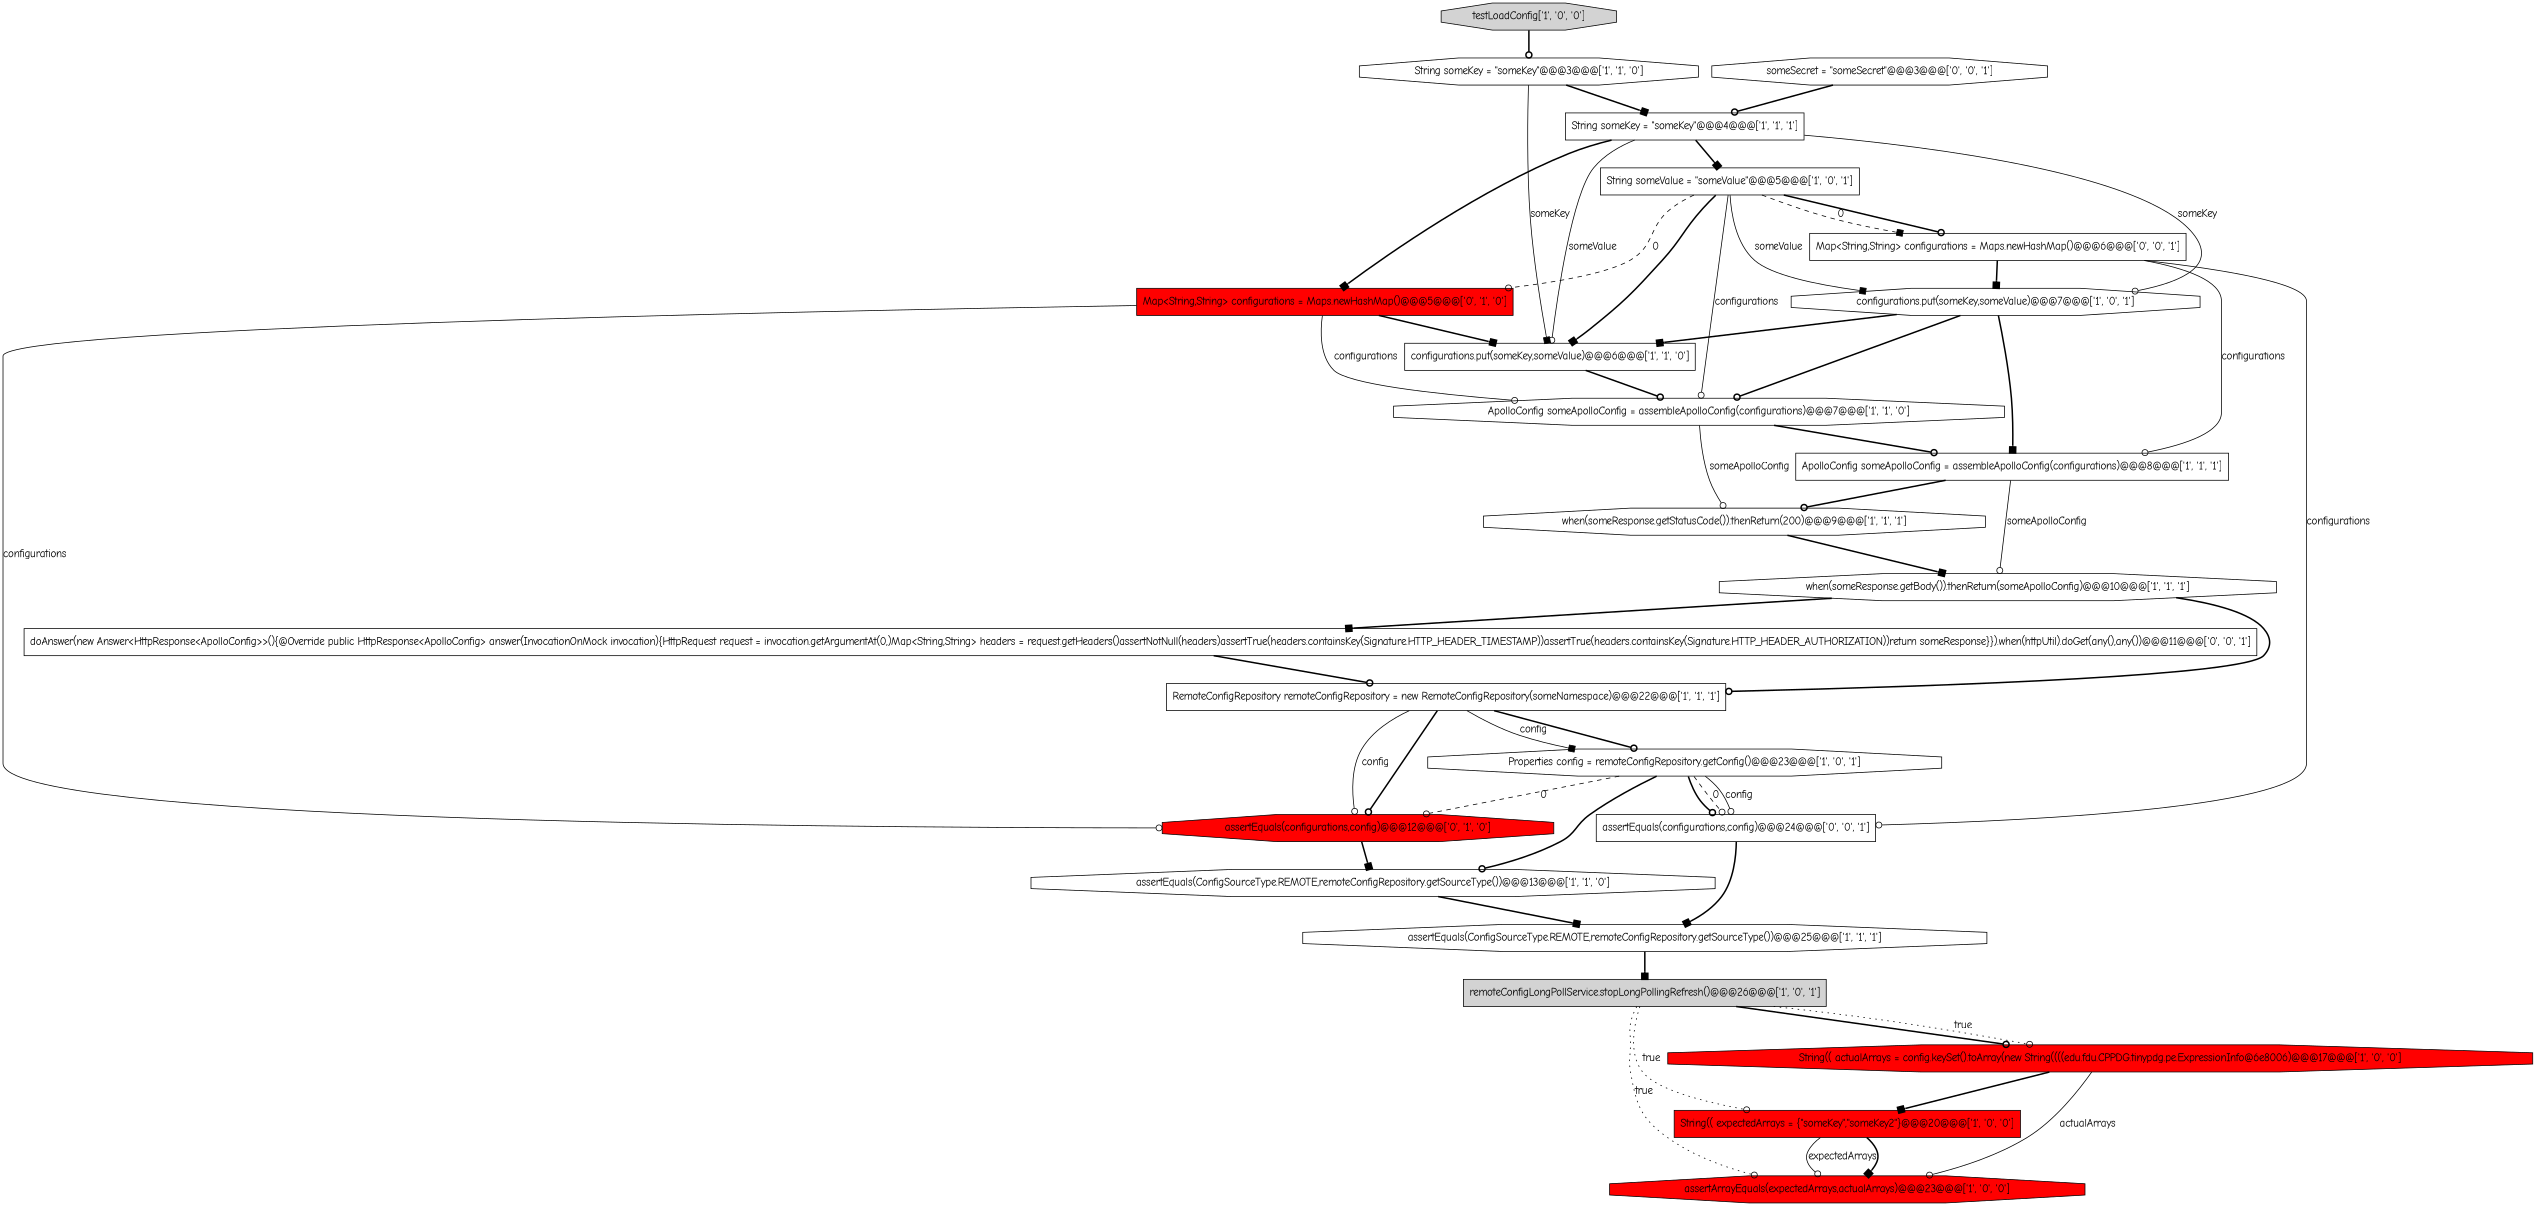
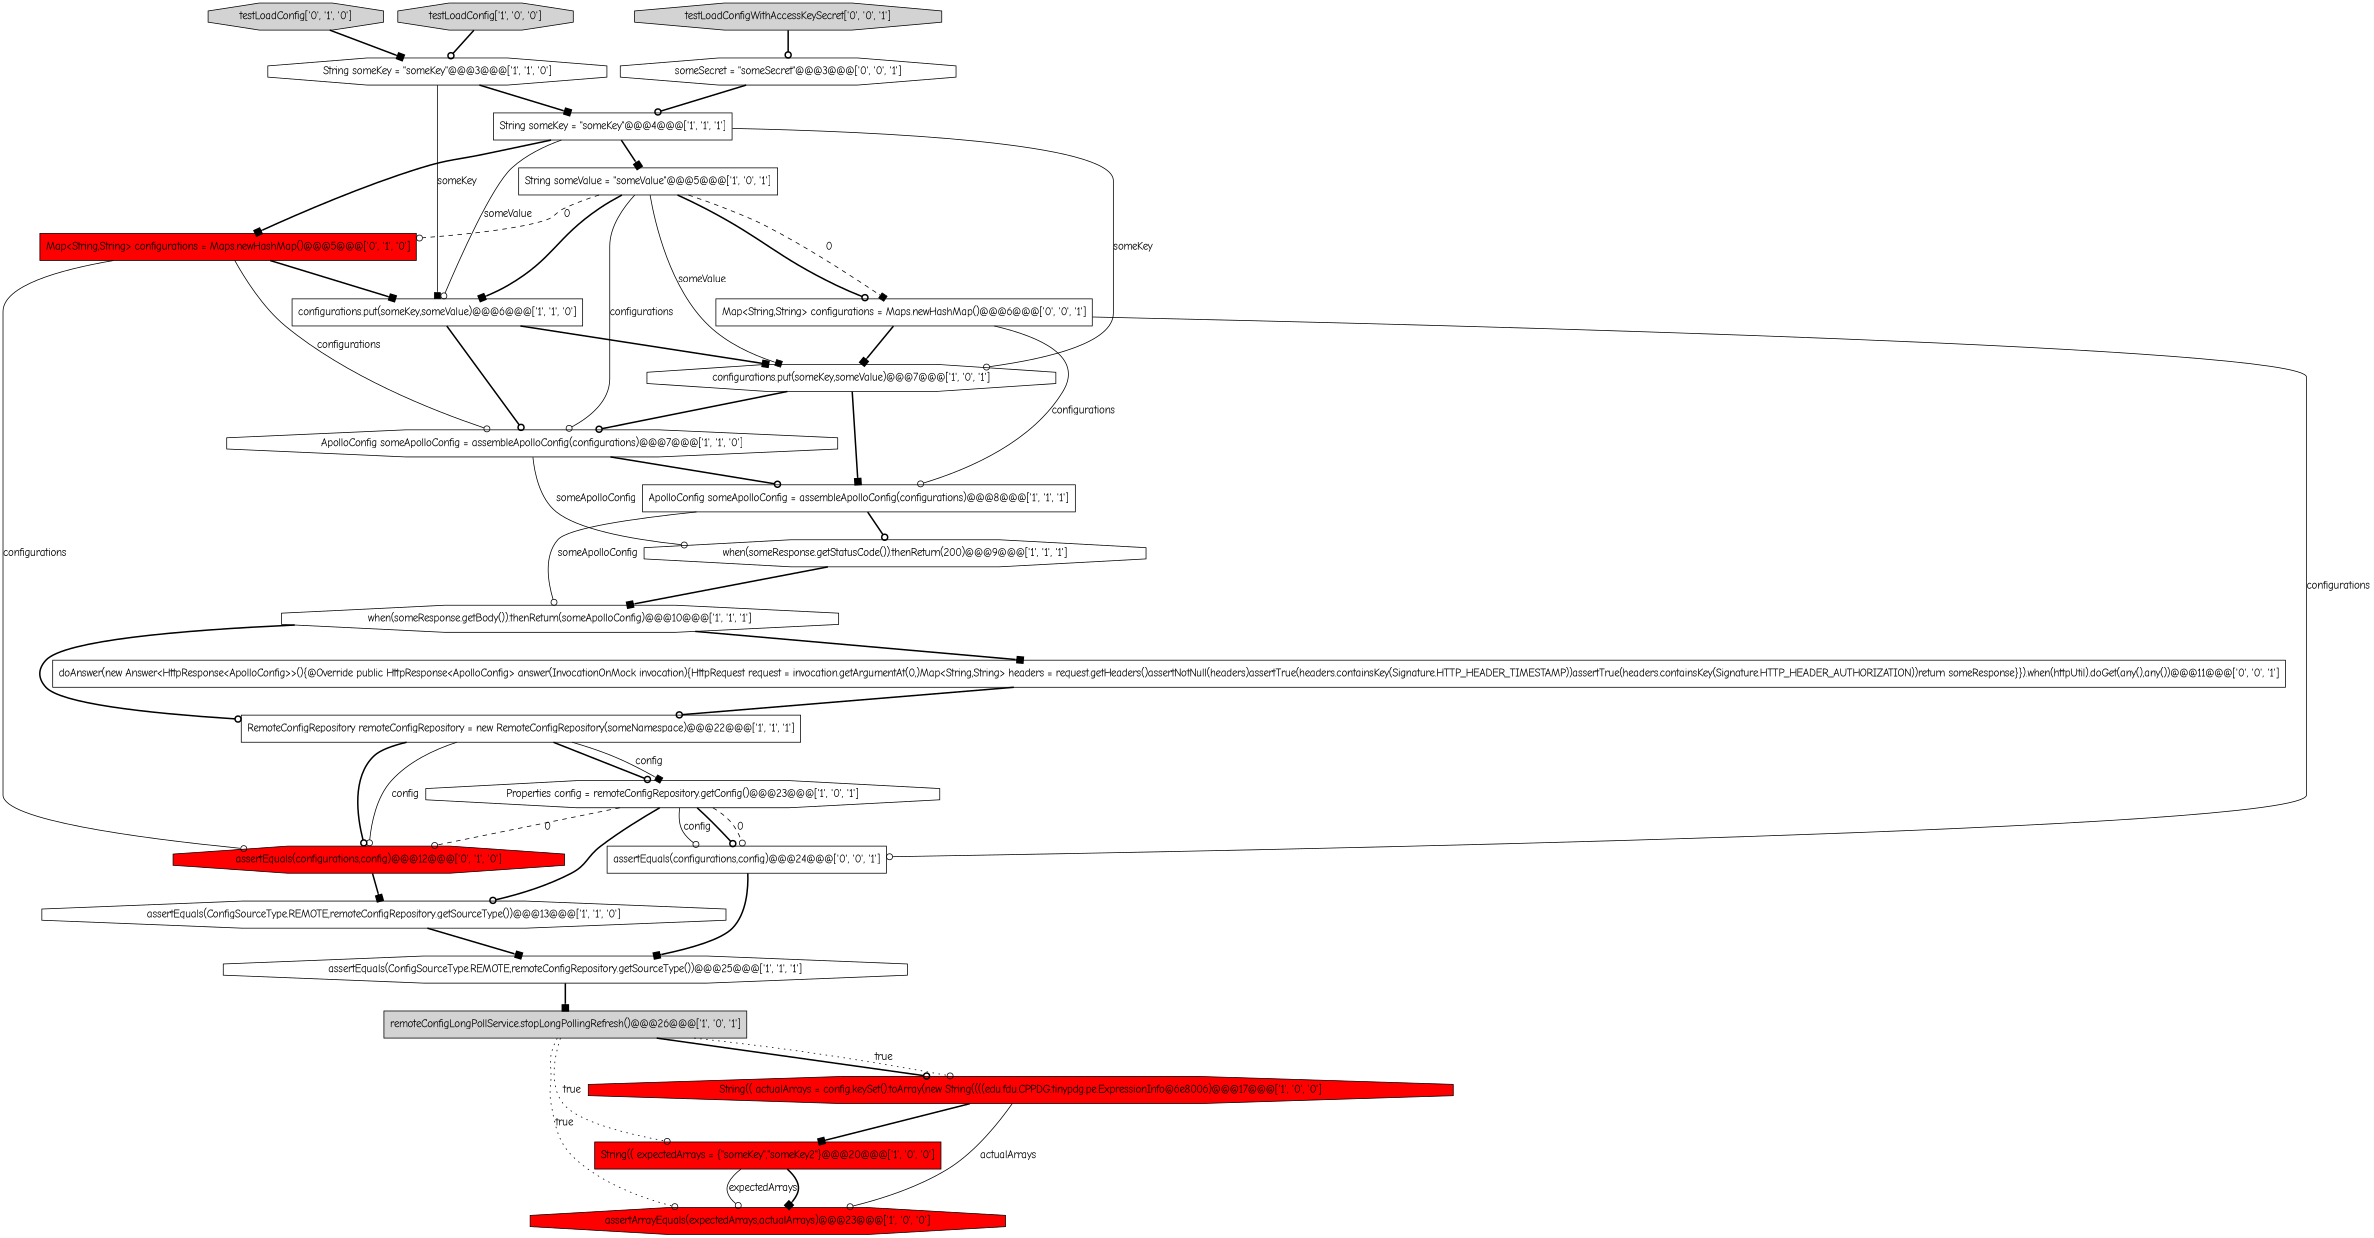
node "testLoadConfig['0', '1', '0']": added
node "testLoadConfigWithAccessKeySecret['0', '0', '1']": added
edge "configurations.put(someKey,someValue)@@@7@@@['1', '0', '1']" -> "configurations.put(someKey,someValue)@@@6@@@['1', '1', '0']": reversed
